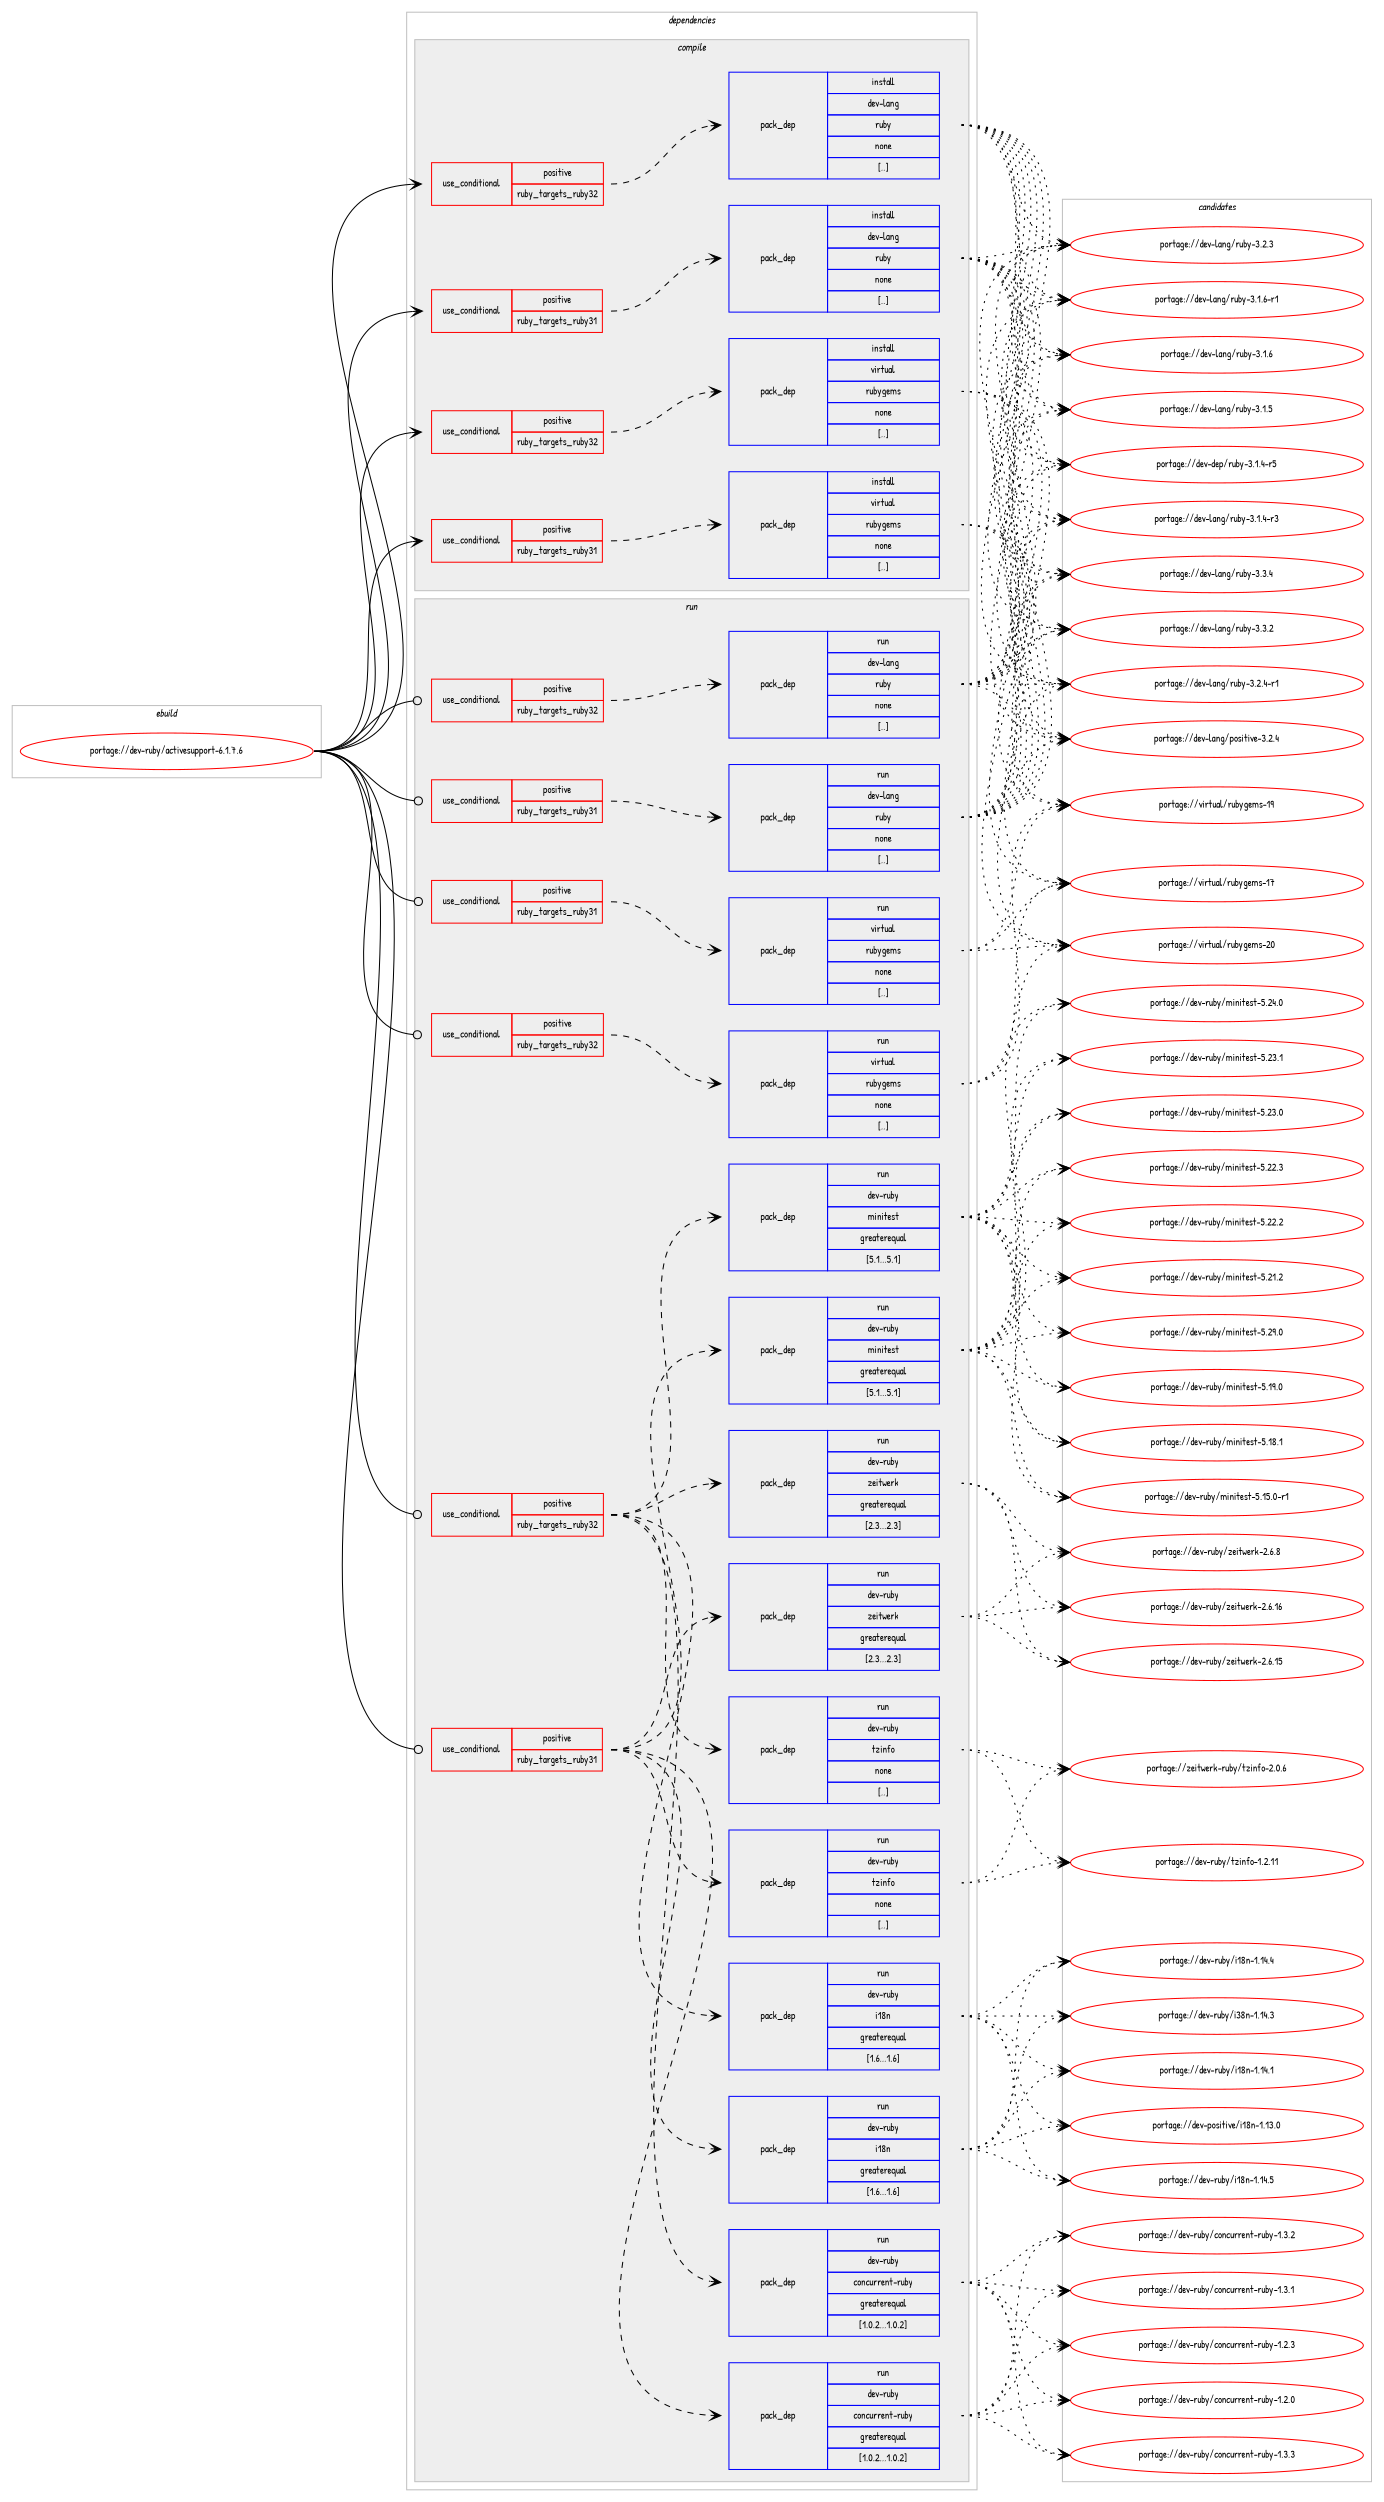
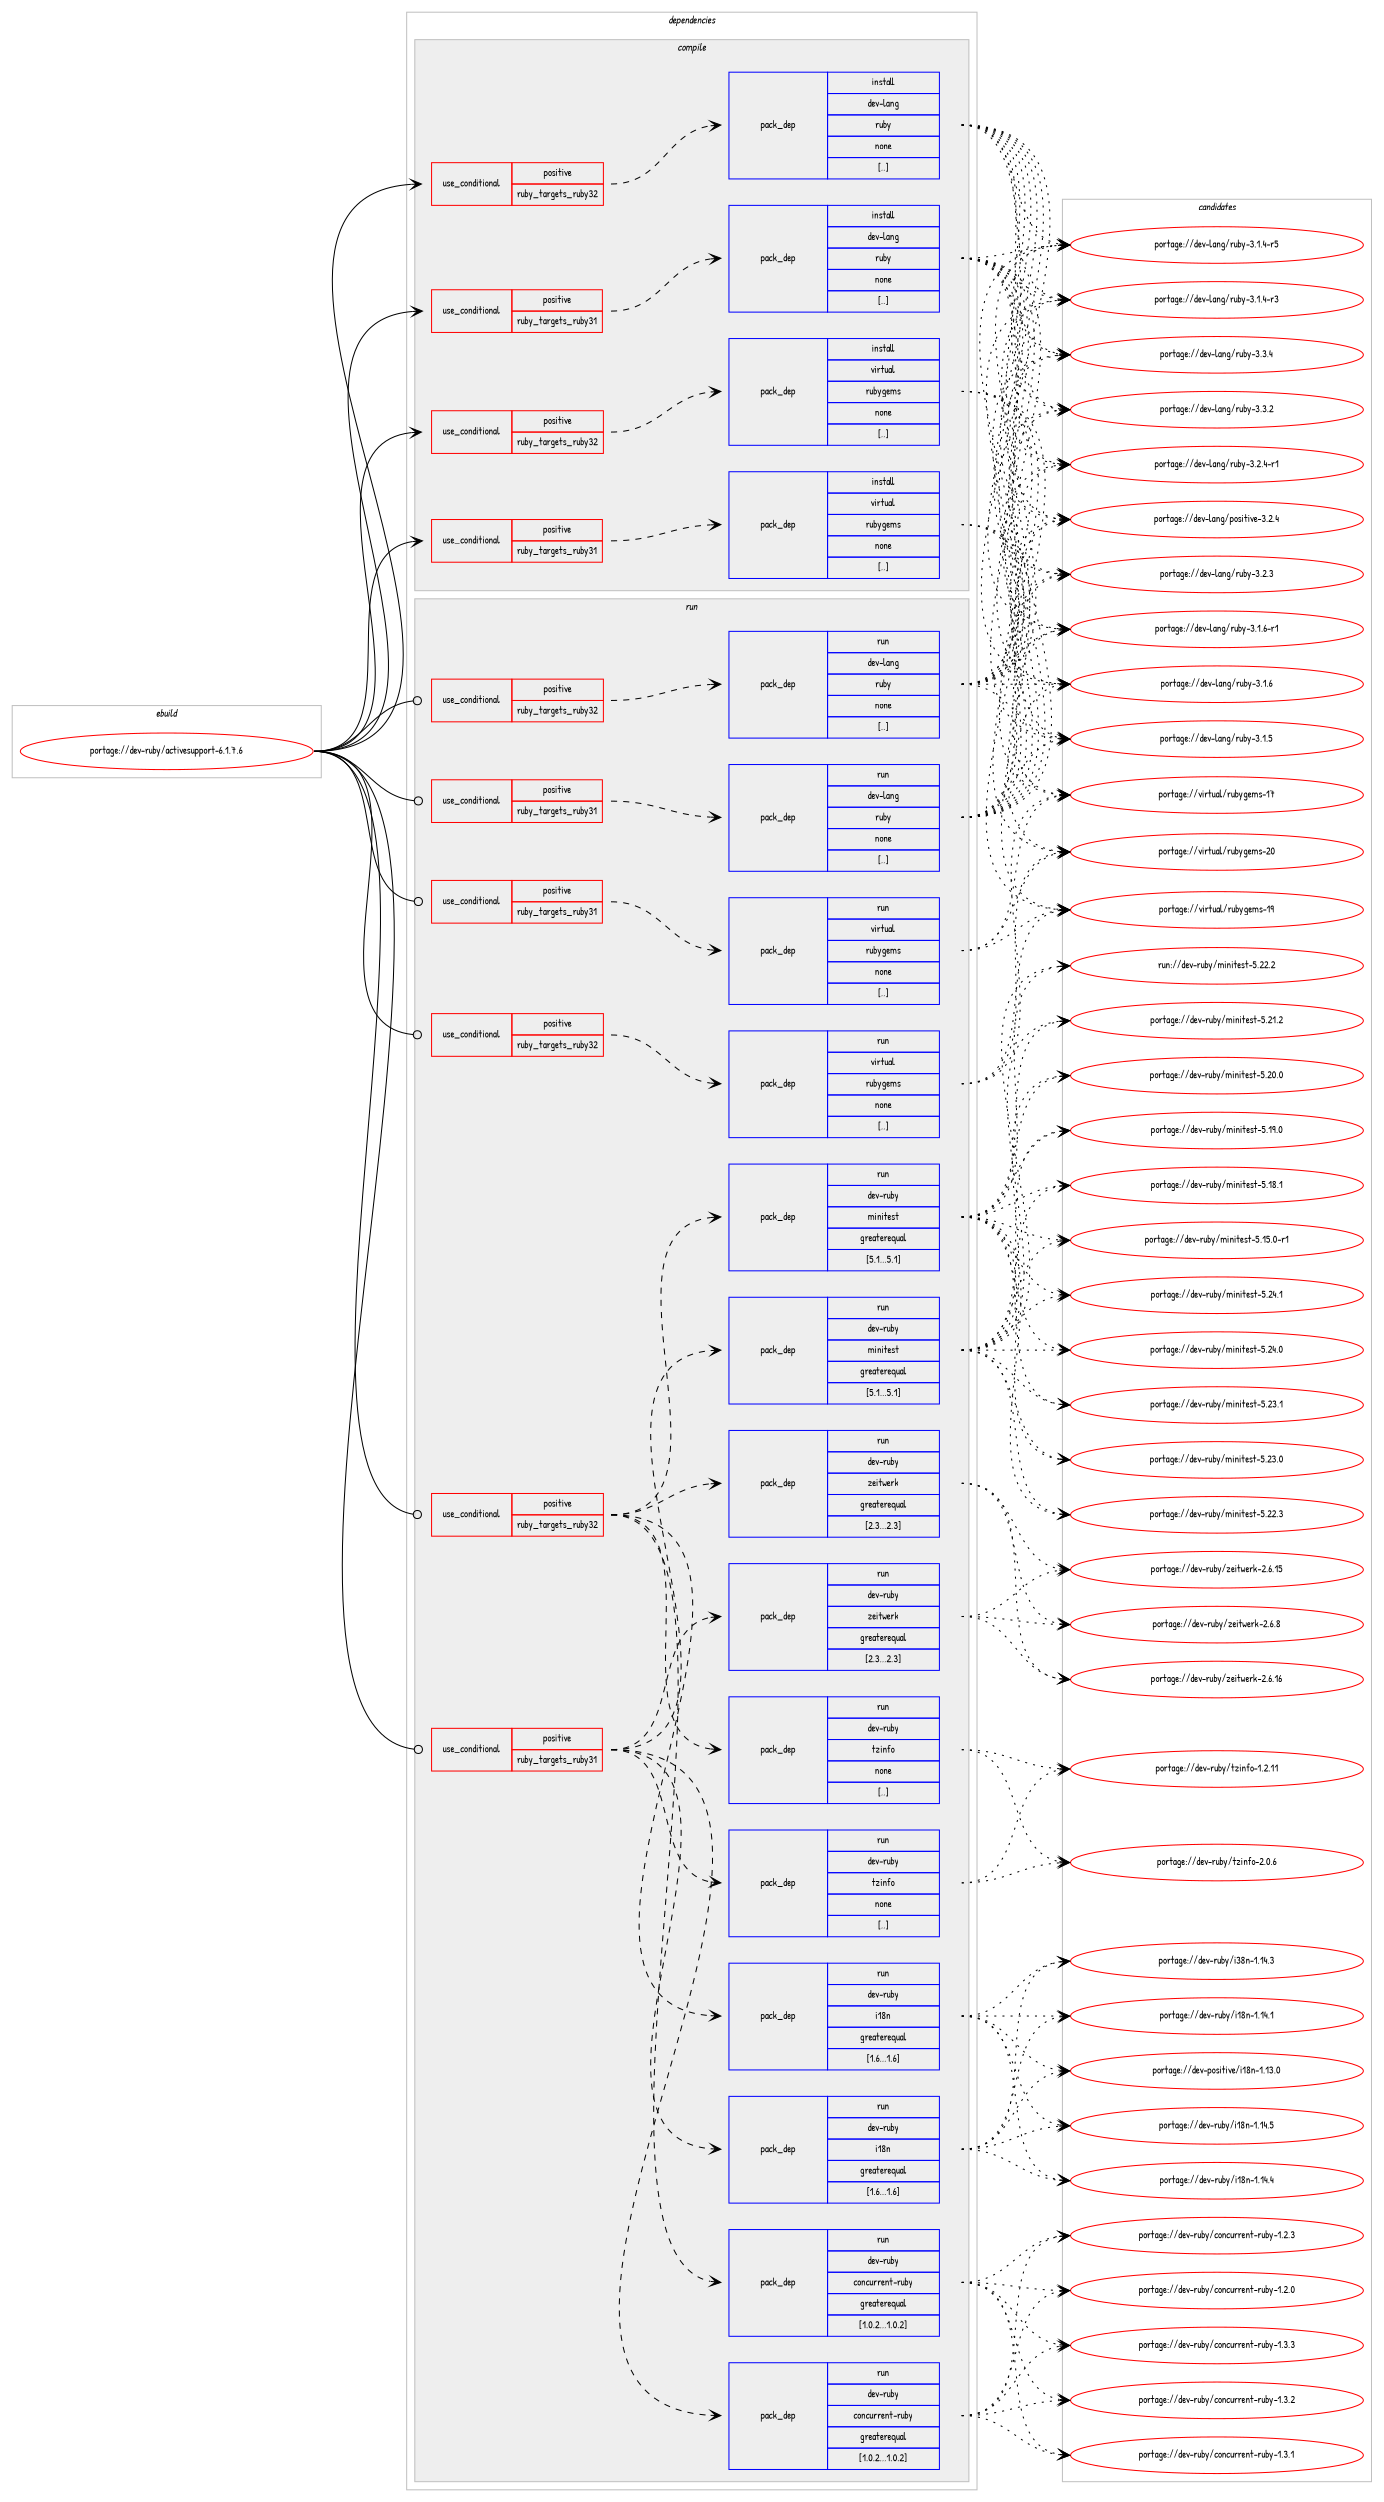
node "portage://dev-dep/ruby-3.1.4-r5": label "portage://dev-dep/ruby-3.1.4-r5" -> "portage://dev-lang/ruby-3.1.4-r5"
node "portage://dev-ruby/minitest-5.22.2": label "portage://dev-ruby/minitest-5.22.2" -> "run://dev-ruby/minitest-5.22.2"
node "portage://dev-ruby/minitest-5.24.1": added
node "portage://dev-ruby/minitest-5.29.0": label "portage://dev-ruby/minitest-5.29.0" -> "portage://dev-ruby/minitest-5.20.0"
node "portage://zeitwerk-ruby/tzinfo-2.0.6": label "portage://zeitwerk-ruby/tzinfo-2.0.6" -> "portage://dev-ruby/tzinfo-2.0.6"
